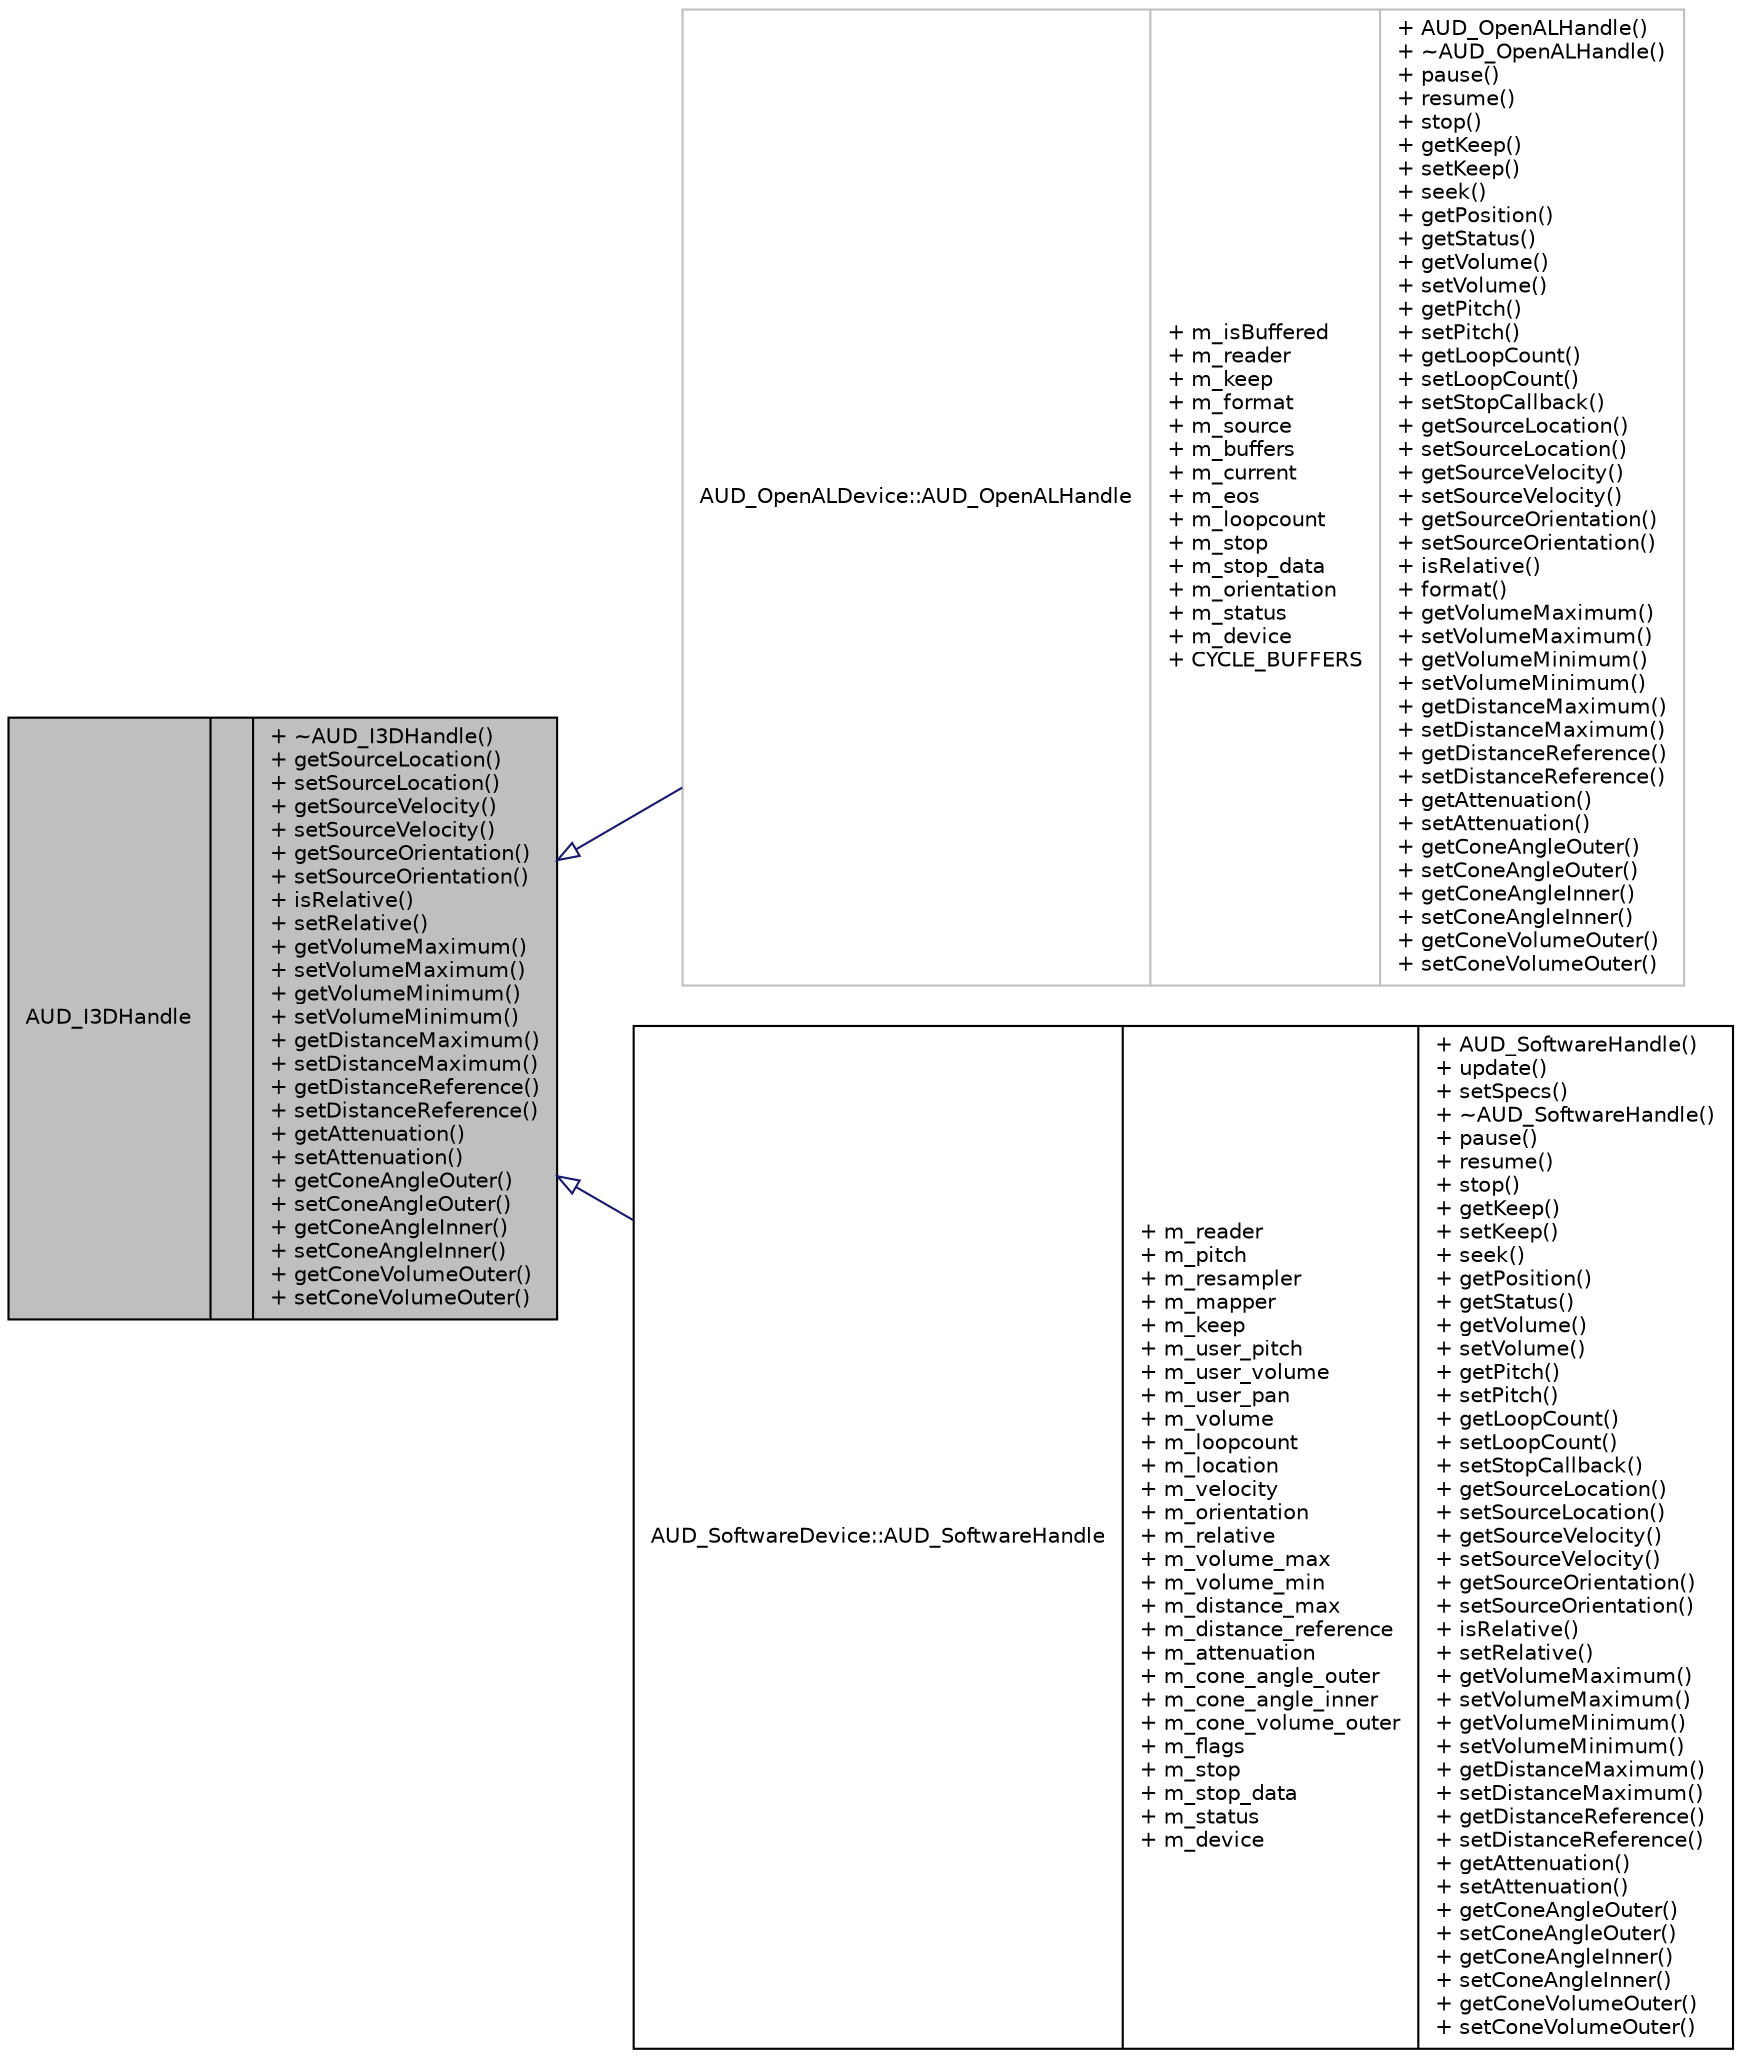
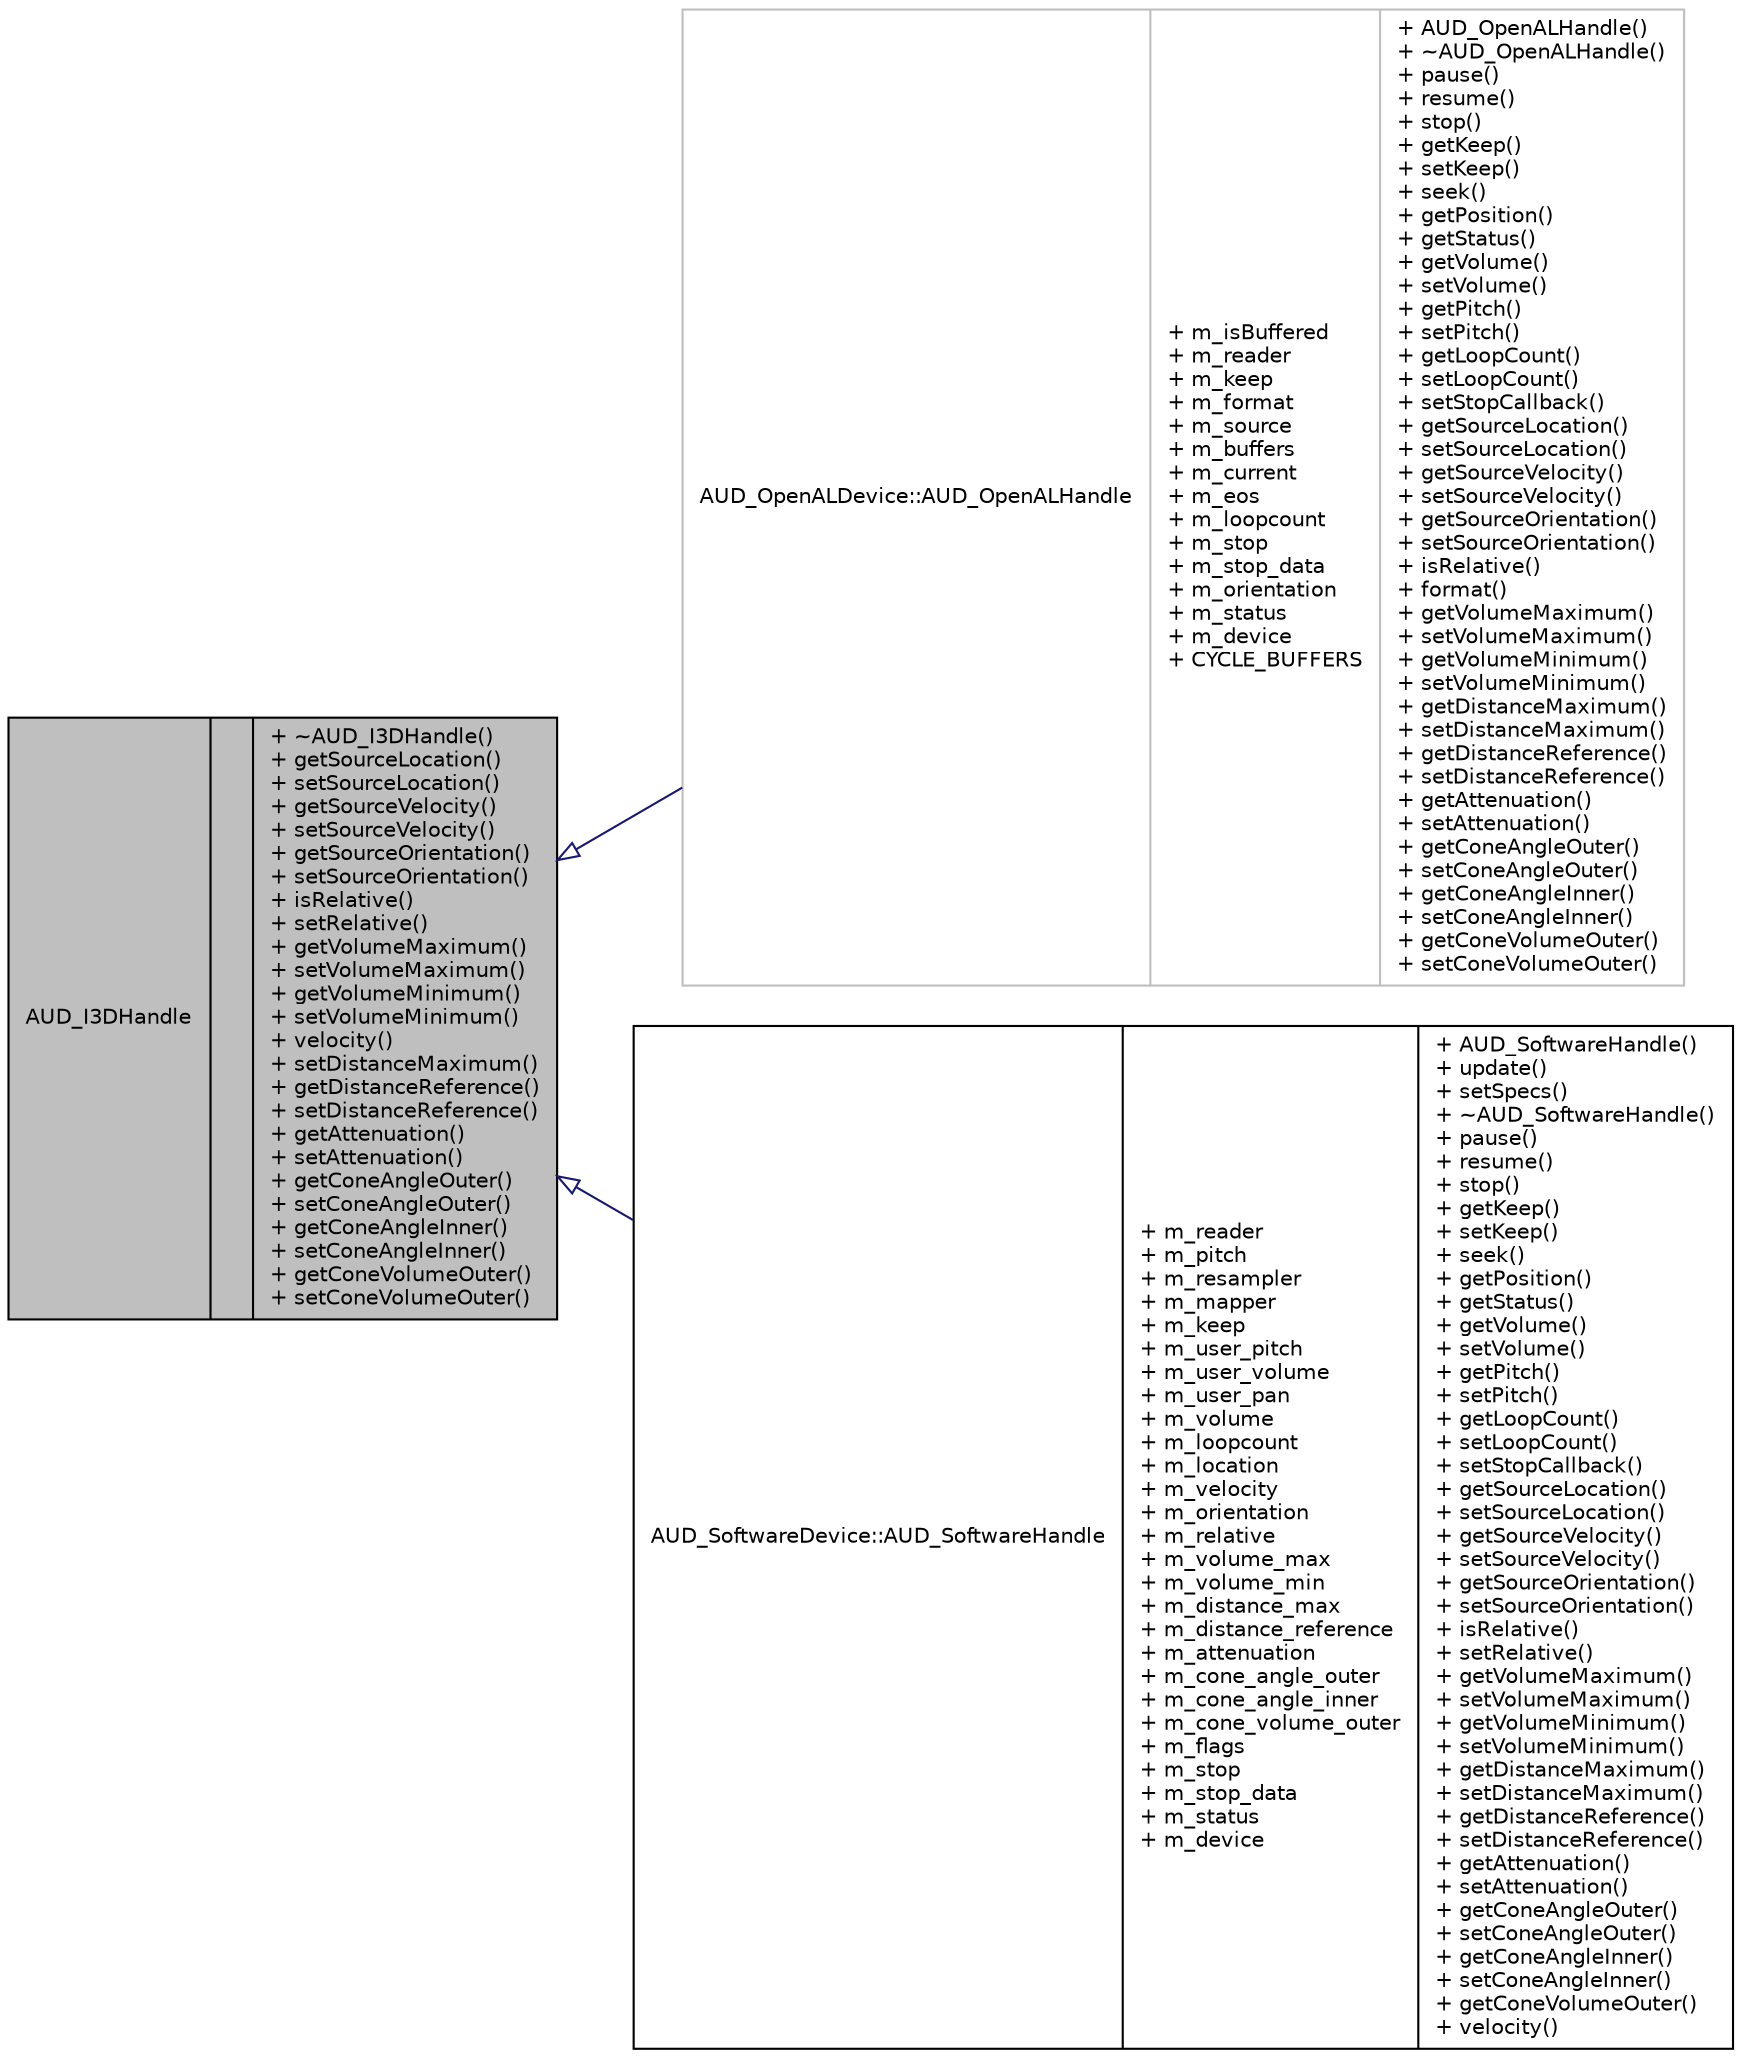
node "AUD_I3DHandle": text "+ getDistanceMaximum()" -> "+ velocity()"
node "AUD_SoftwareDevice::AUD_SoftwareHandle": text "+ setConeVolumeOuter()" -> "+ velocity()"
